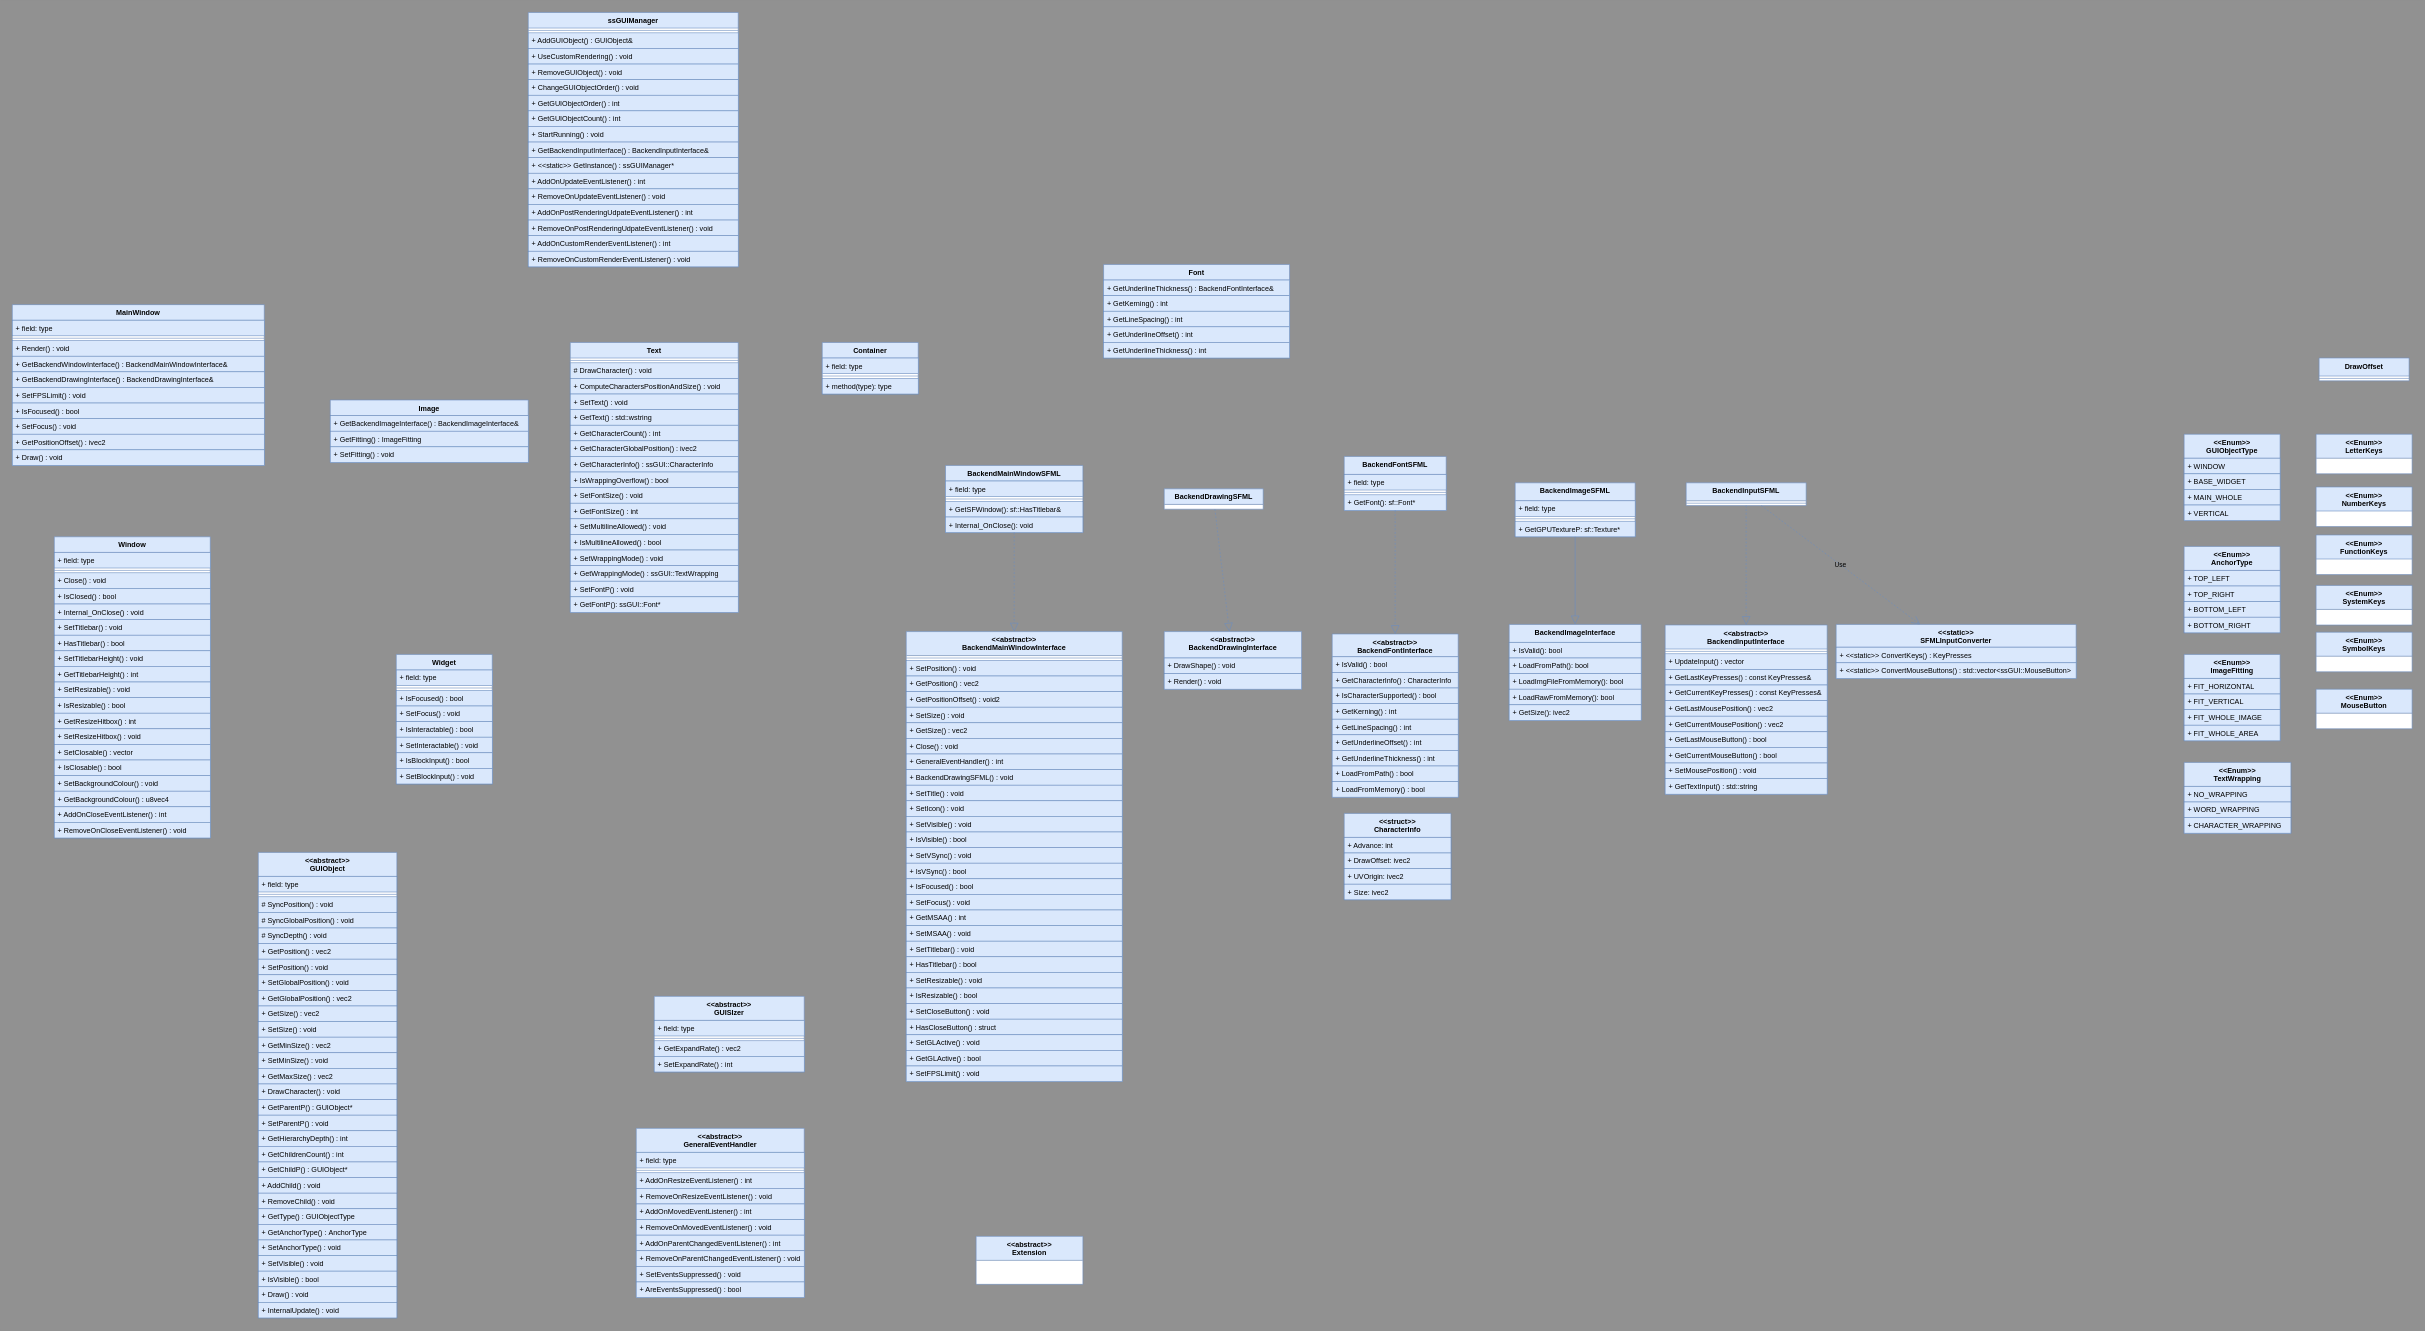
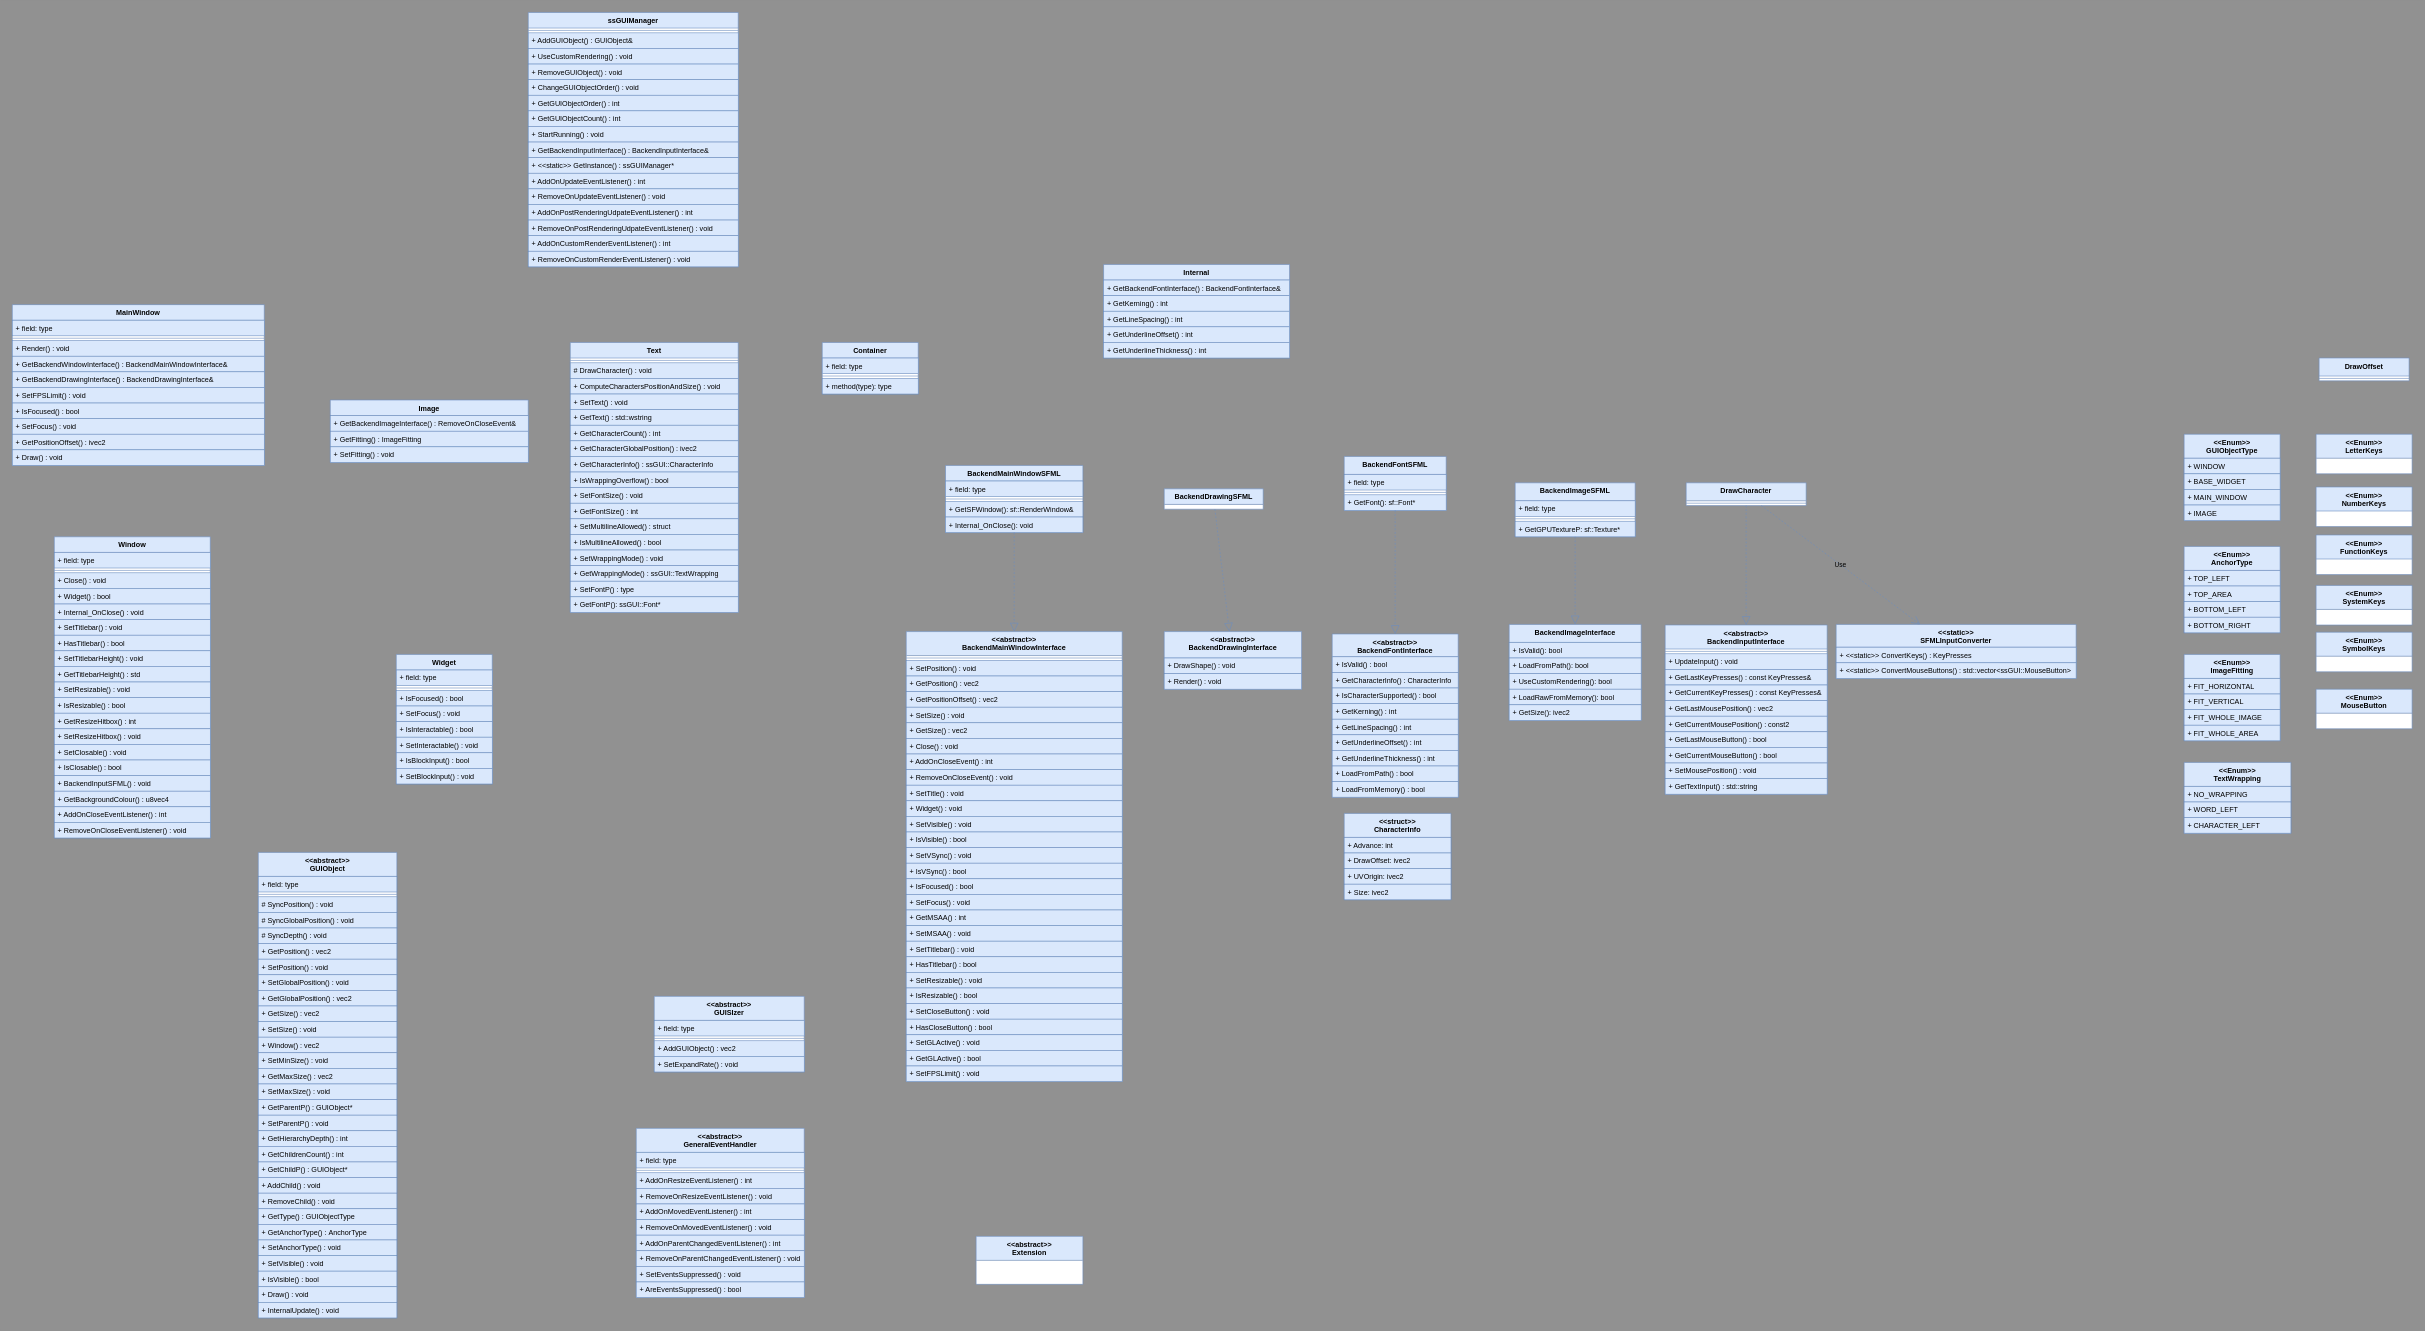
node "Font": label "Font" -> "Internal"
node "+ GetUnderlineThickness() : BackendFontInterface&": label "+ GetUnderlineThickness() : BackendFontInterface&" -> "+ GetBackendFontInterface() : BackendFontInterface&"
node "+ GetBackendImageInterface() : BackendImageInterface&": label "+ GetBackendImageInterface() : BackendImageInterface&" -> "+ GetBackendImageInterface() : RemoveOnCloseEvent&"
node "BackendInputSFML": label "BackendInputSFML" -> "DrawCharacter"
node "+ MAIN_WHOLE": label "+ MAIN_WHOLE" -> "+ MAIN_WINDOW"
node "+ GetSFWindow(): sf::HasTitlebar&": label "+ GetSFWindow(): sf::HasTitlebar&" -> "+ GetSFWindow(): sf::RenderWindow&"
node "+ VERTICAL": label "+ VERTICAL" -> "+ IMAGE"
node "+ SetMultilineAllowed() : void": label "+ SetMultilineAllowed() : void" -> "+ SetMultilineAllowed() : struct"
edge "BackendImageSFML" -> "BackendImageInterface": style solid -> dashed
node "+ SetFontP() : void": label "+ SetFontP() : void" -> "+ SetFontP() : type"
node "+ TOP_RIGHT": label "+ TOP_RIGHT" -> "+ TOP_AREA"
node "+ IsClosed() : bool": label "+ IsClosed() : bool" -> "+ Widget() : bool"
node "+ UpdateInput() : vector": label "+ UpdateInput() : vector" -> "+ UpdateInput() : void"
node "+ GetTitlebarHeight() : int": label "+ GetTitlebarHeight() : int" -> "+ GetTitlebarHeight() : std"
node "+ LoadImgFileFromMemory(): bool": label "+ LoadImgFileFromMemory(): bool" -> "+ UseCustomRendering(): bool"
node "+ GetPositionOffset() : void2": label "+ GetPositionOffset() : void2" -> "+ GetPositionOffset() : vec2"
node "+ GetCurrentMousePosition() : vec2": label "+ GetCurrentMousePosition() : vec2" -> "+ GetCurrentMousePosition() : const2"
node "+ SetClosable() : vector": label "+ SetClosable() : vector" -> "+ SetClosable() : void"
node "+ GeneralEventHandler() : int": label "+ GeneralEventHandler() : int" -> "+ AddOnCloseEvent() : int"
node "+ BackendDrawingSFML() : void": label "+ BackendDrawingSFML() : void" -> "+ RemoveOnCloseEvent() : void"
node "+ SetBackgroundColour() : void": label "+ SetBackgroundColour() : void" -> "+ BackendInputSFML() : void"
node "+ SetIcon() : void": label "+ SetIcon() : void" -> "+ Widget() : void"
node "+ WORD_WRAPPING": label "+ WORD_WRAPPING" -> "+ WORD_LEFT"
node "+ CHARACTER_WRAPPING": label "+ CHARACTER_WRAPPING" -> "+ CHARACTER_LEFT"
node "+ HasCloseButton() : struct": label "+ HasCloseButton() : struct" -> "+ HasCloseButton() : bool"
node "+ GetMinSize() : vec2": label "+ GetMinSize() : vec2" -> "+ Window() : vec2"
node "+ GetExpandRate() : vec2": label "+ GetExpandRate() : vec2" -> "+ AddGUIObject() : vec2"
node "+ SetExpandRate() : int": label "+ SetExpandRate() : int" -> "+ SetExpandRate() : void"
node "+ DrawCharacter() : void": label "+ DrawCharacter() : void" -> "+ SetMaxSize() : void"
